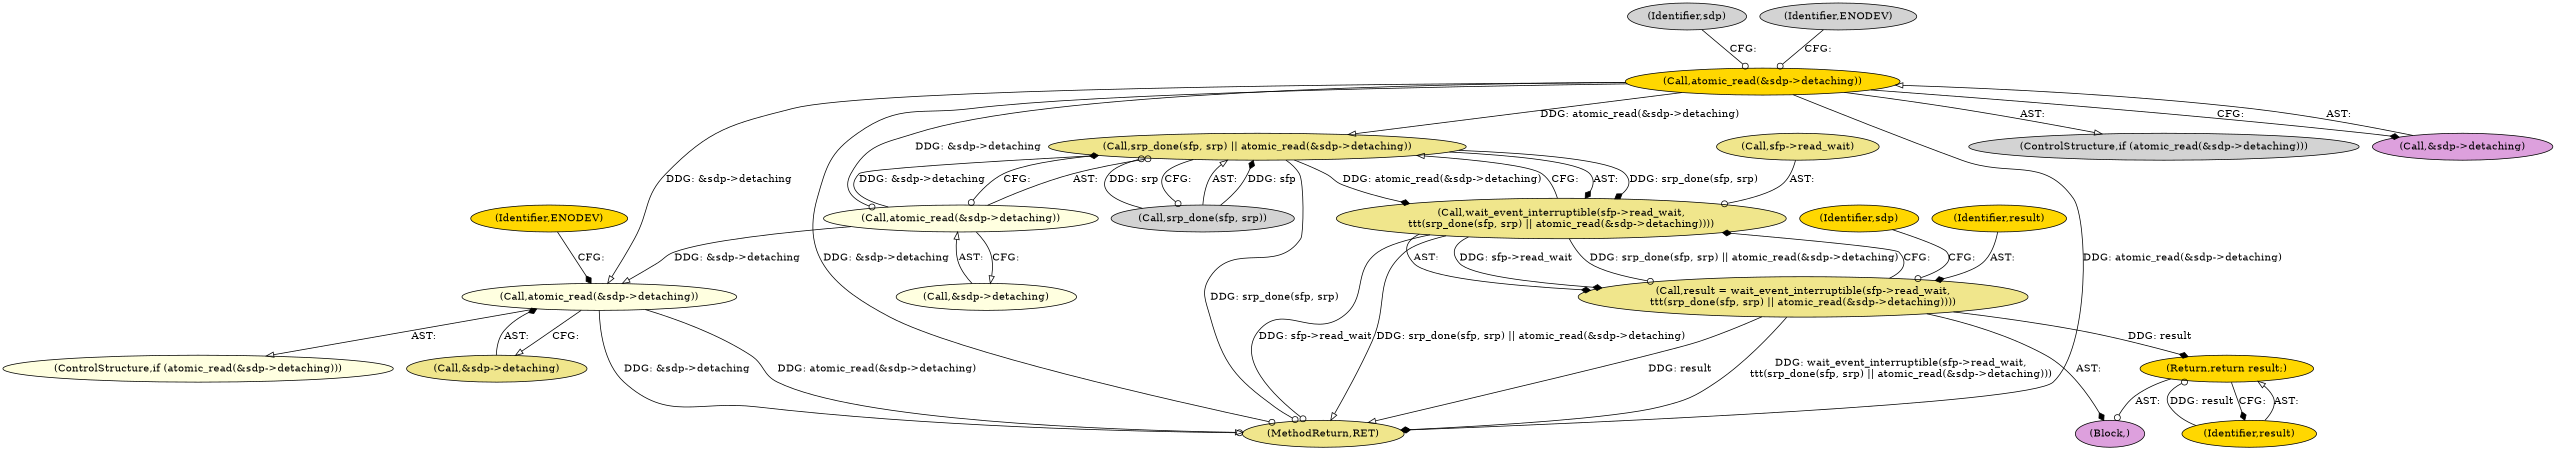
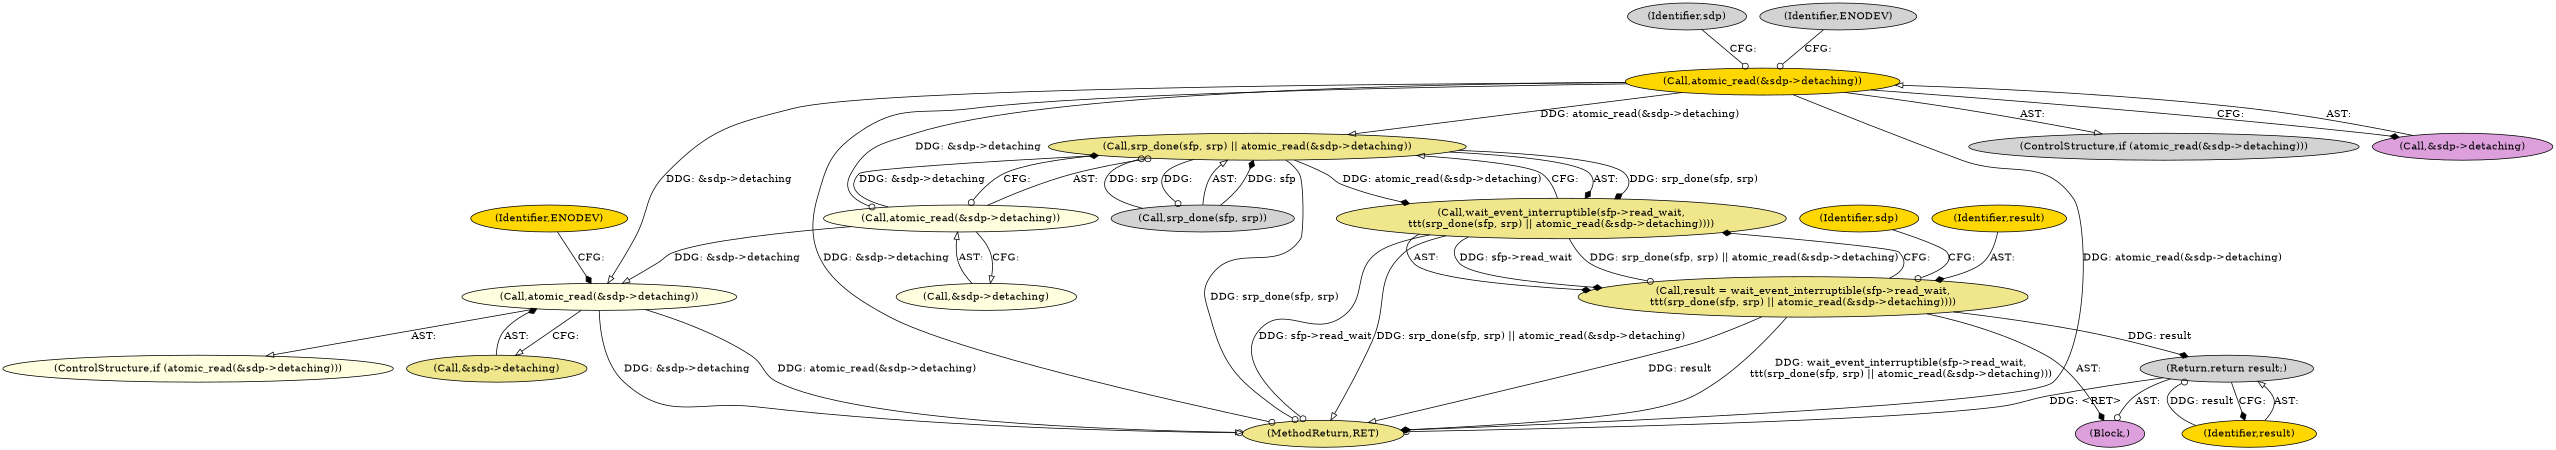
node "(Call,sfp->read_wait)": removed
edge "(Call,srp_done(sfp, srp) || atomic_read(&sdp->detaching))" -> "(Call,srp_done(sfp, srp))": label "CFG: " -> "DDG: "
node "(Return,return result;)": fillcolor gold -> lightgrey
edge "(Return,return result;)" -> "(MethodReturn,RET)": added, label "DDG: <RET>"
